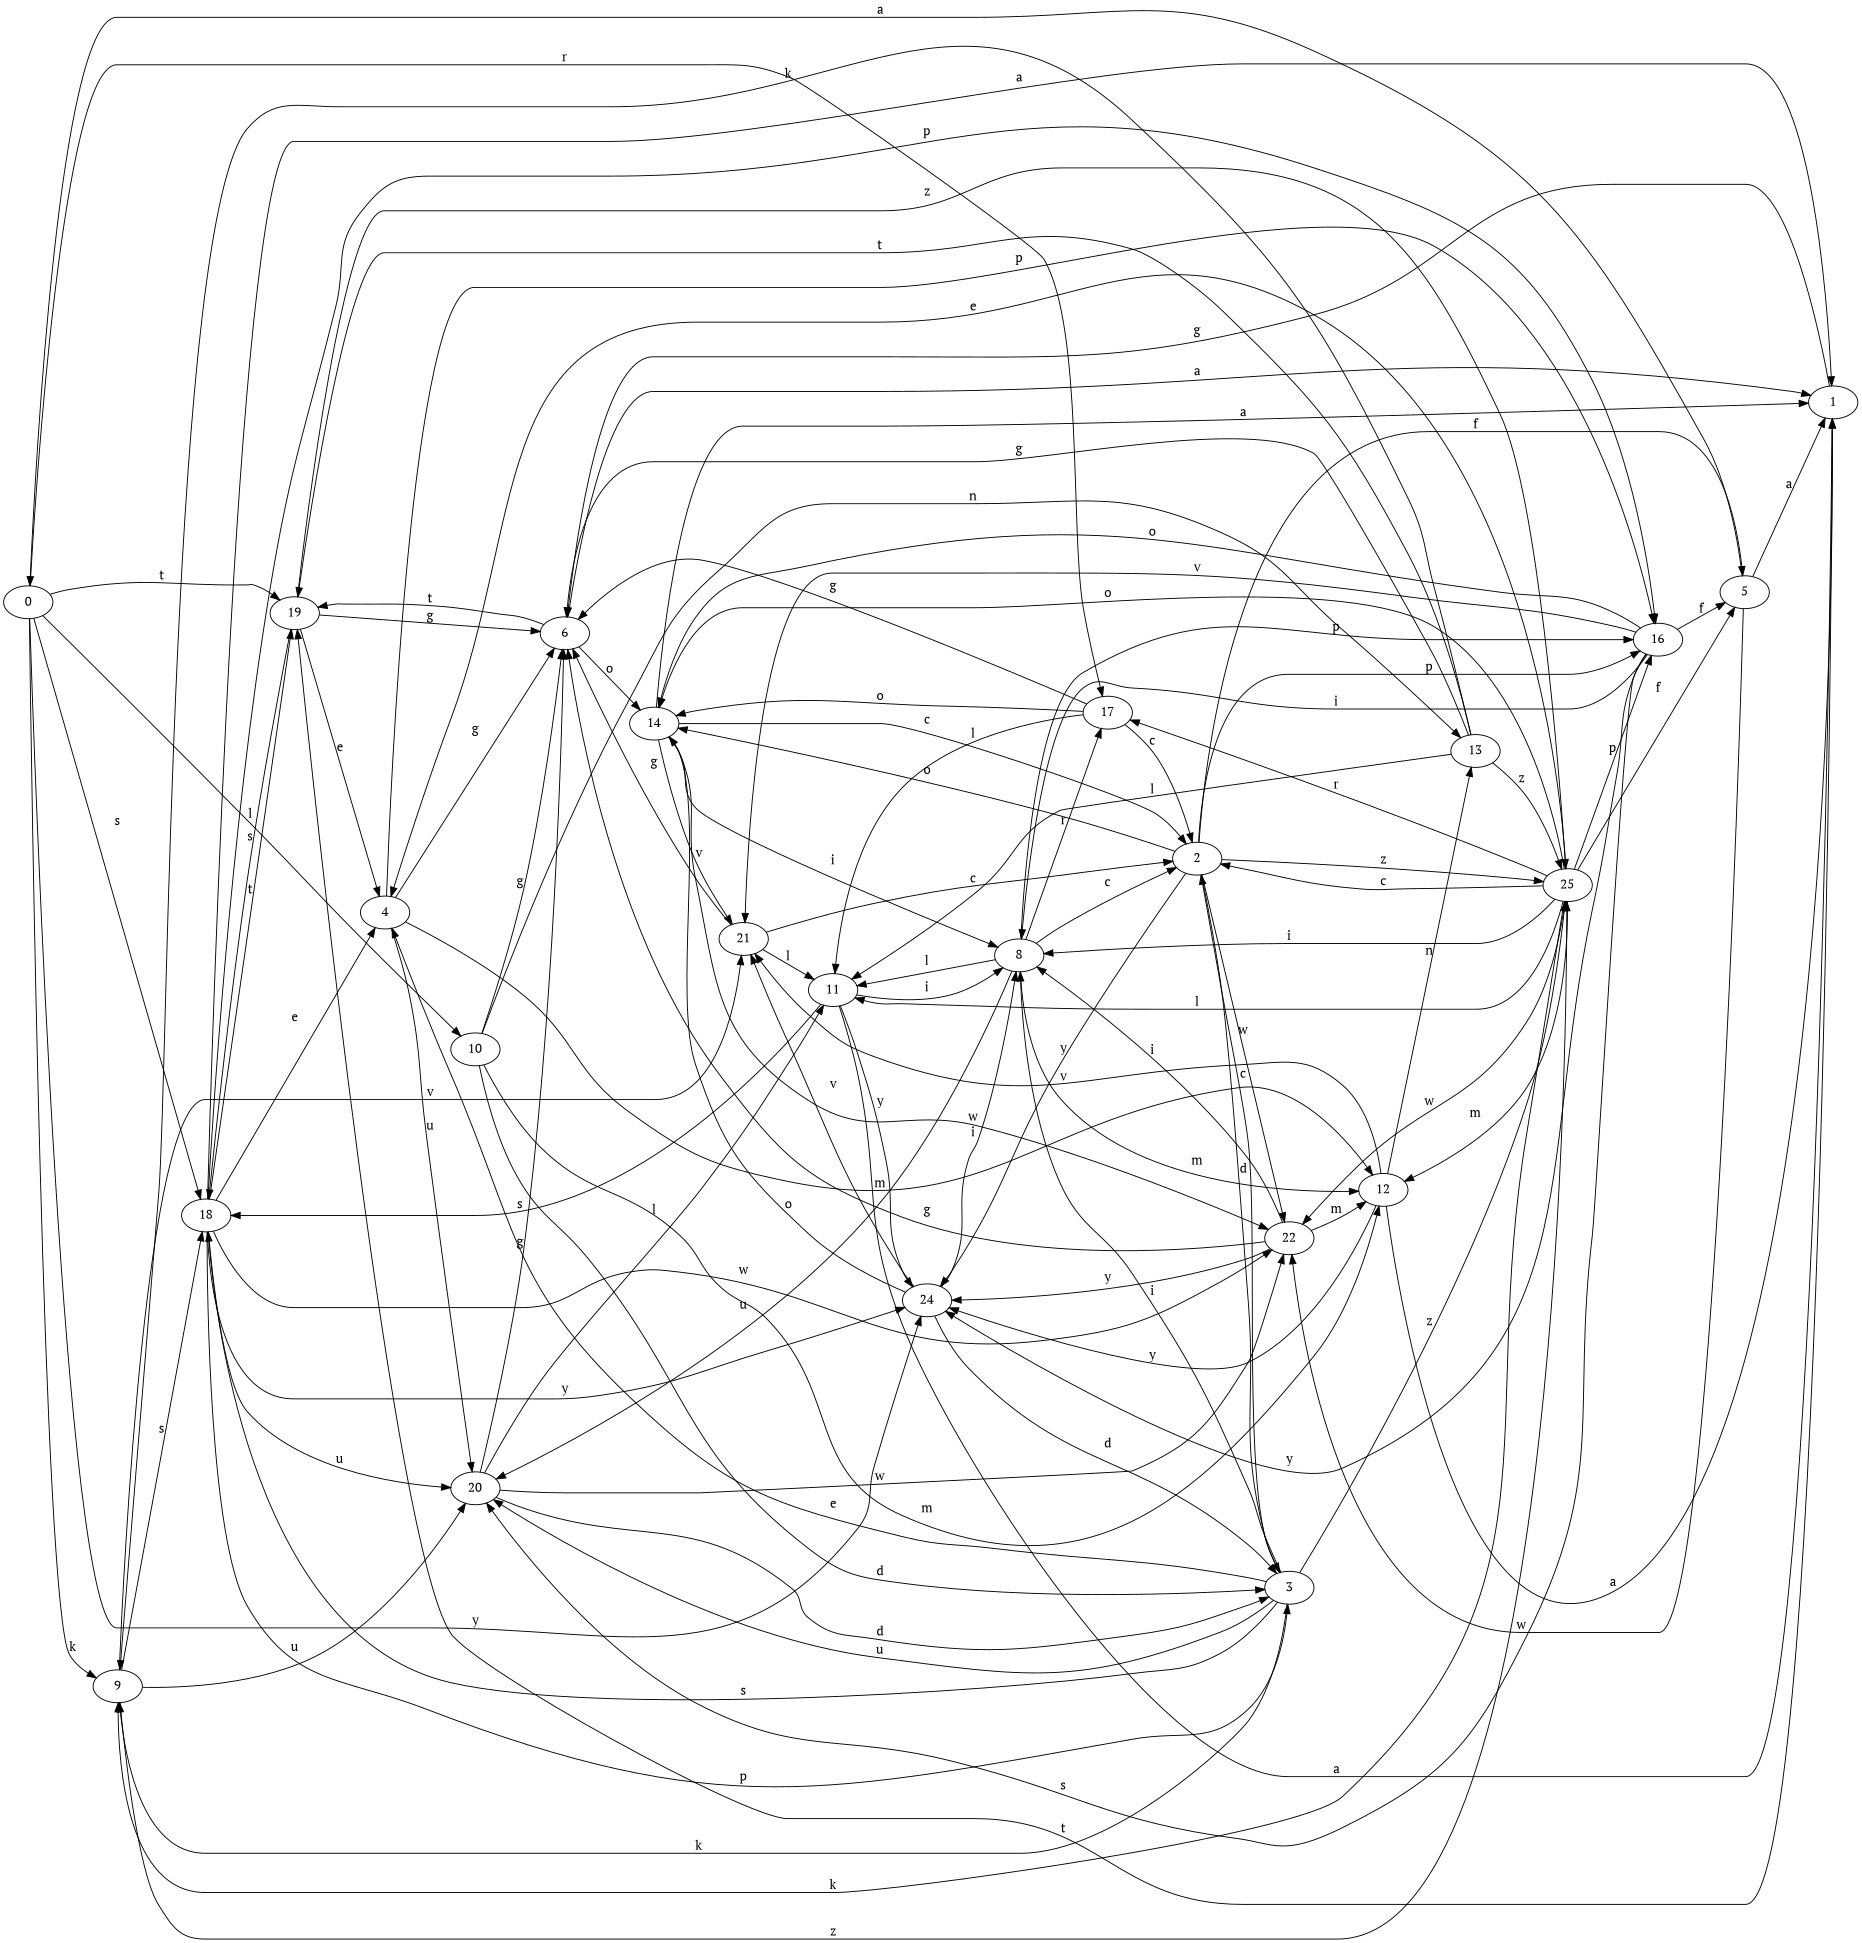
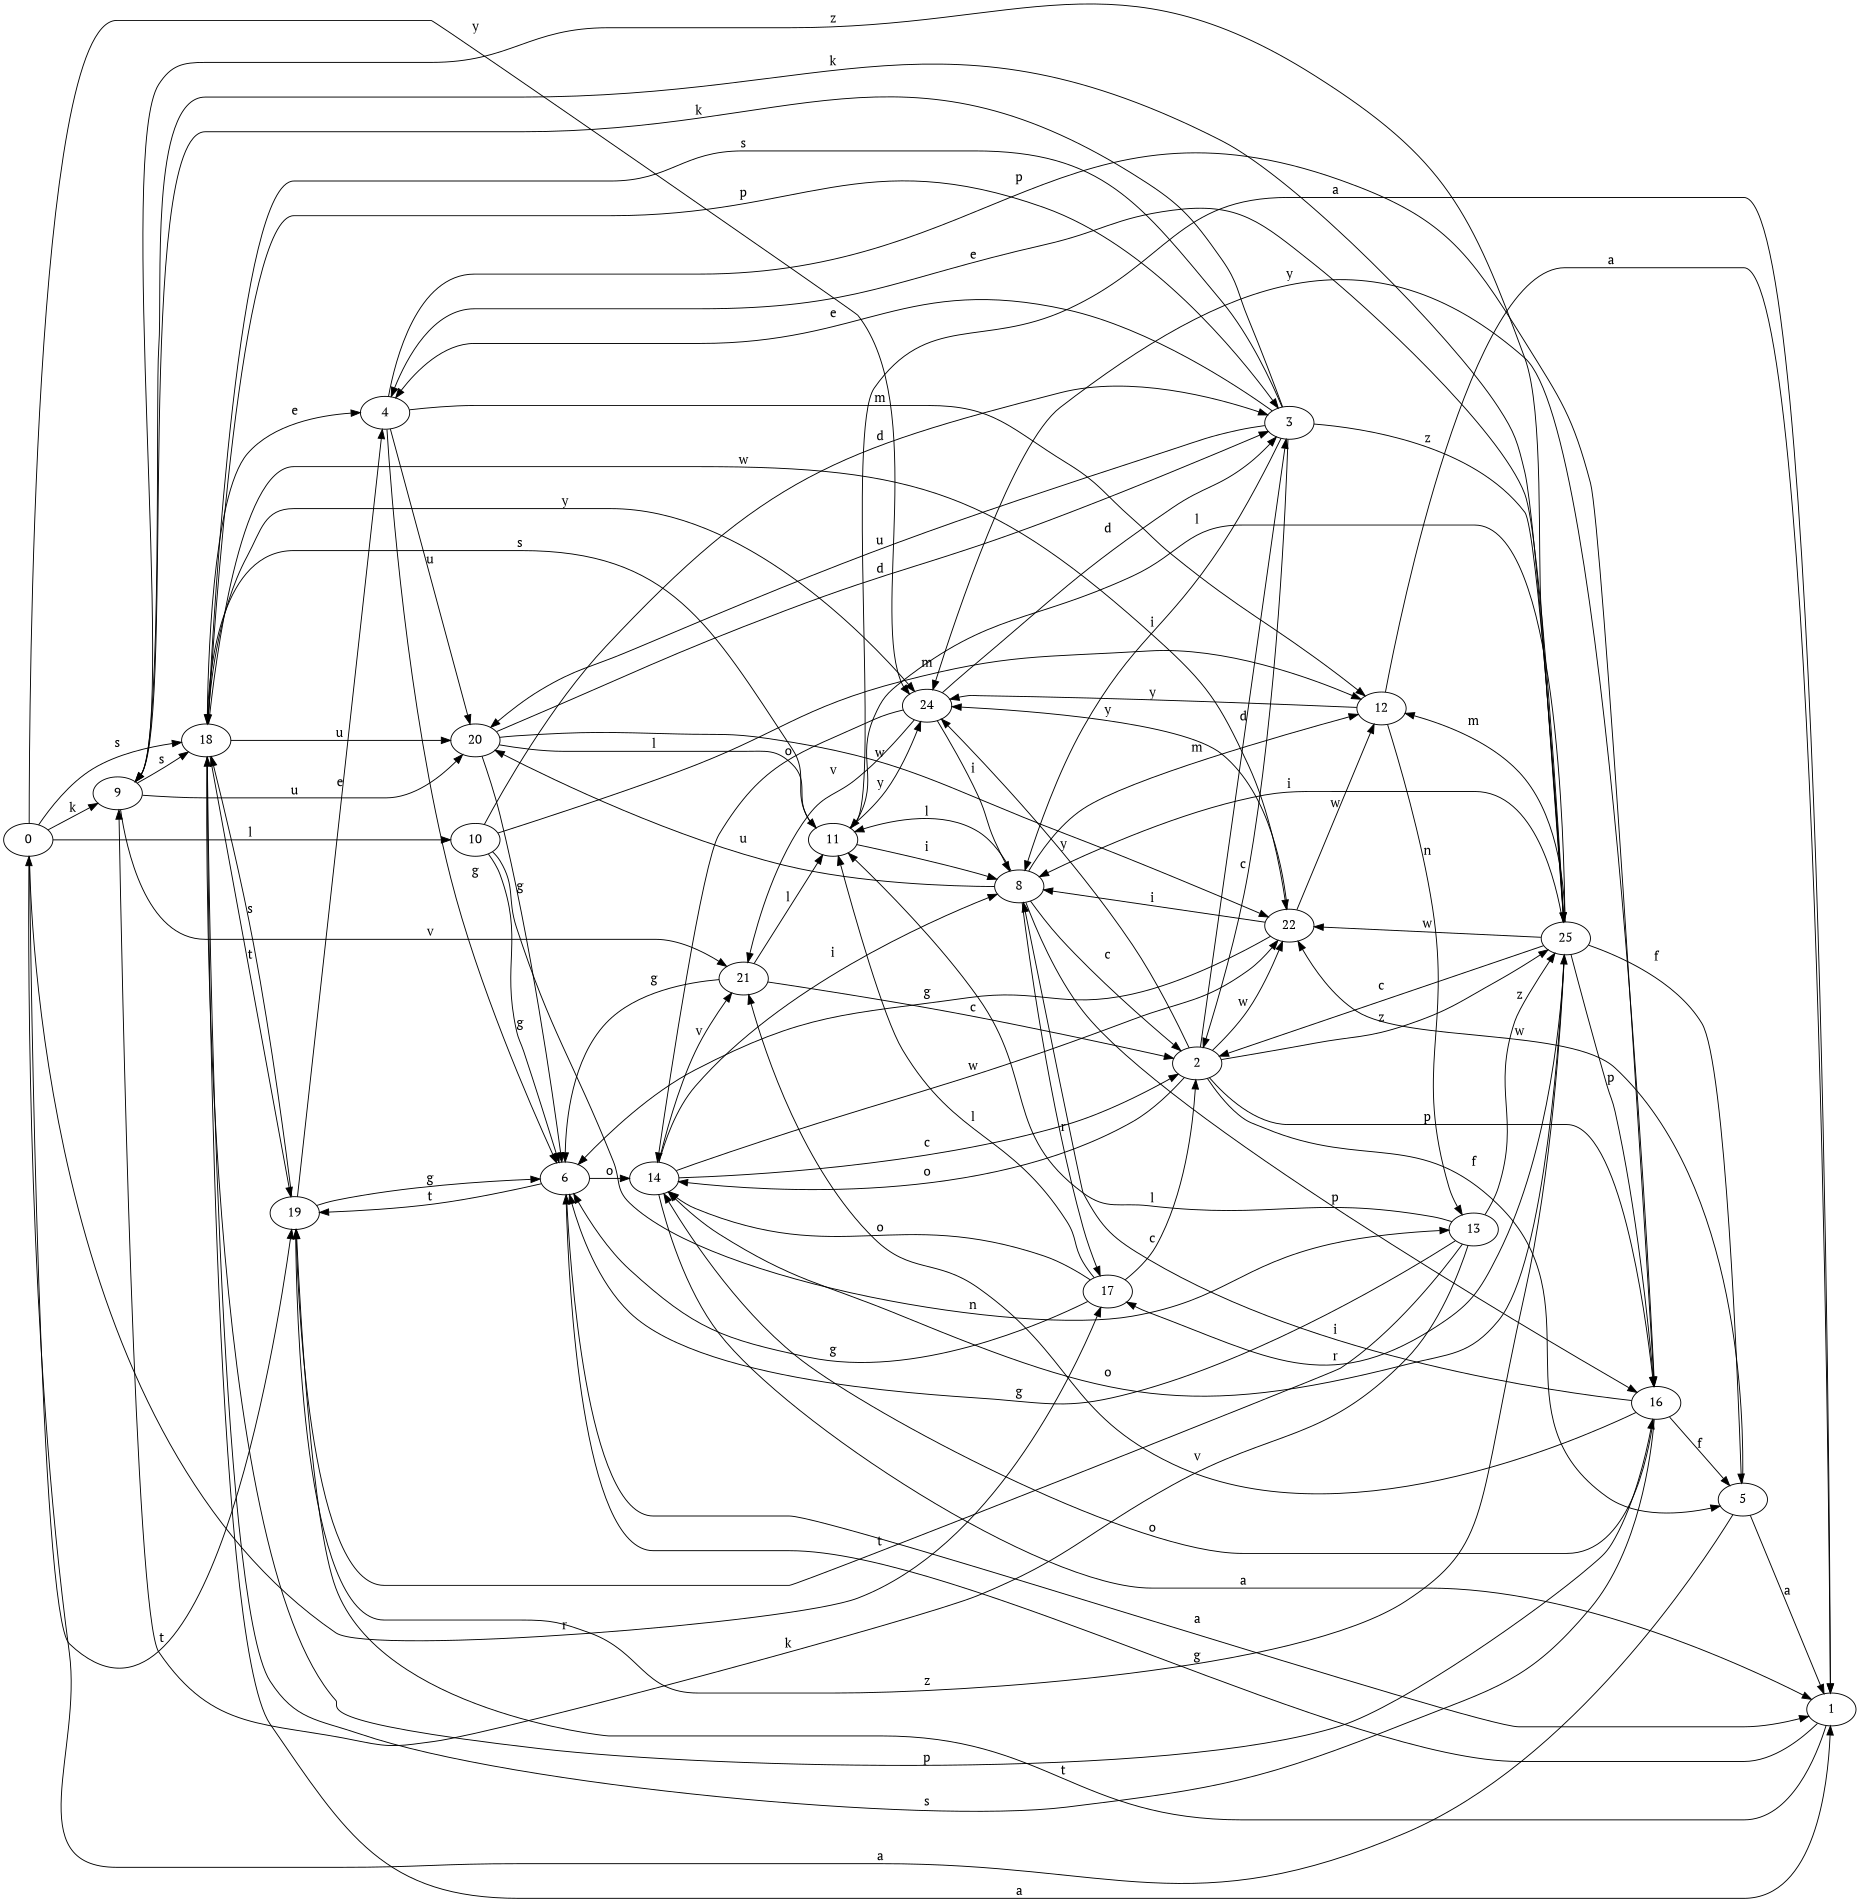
edge "12" -> "21": removed, label "v"
edge "22" -> "12": label "m" -> "w"
edge "16" -> "20": now "16" -> "18"
